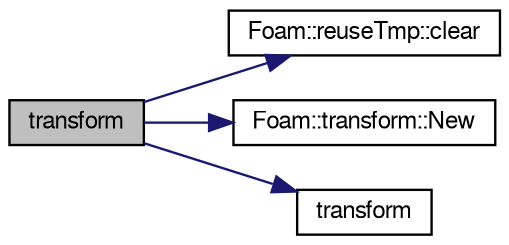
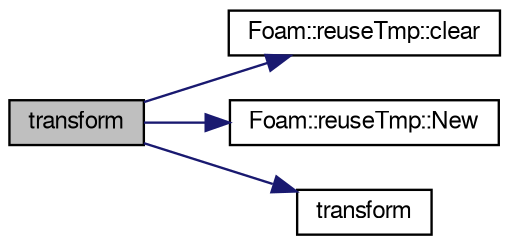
node "Foam::transform::New": label "Foam::transform::New" -> "Foam::reuseTmp::New"
